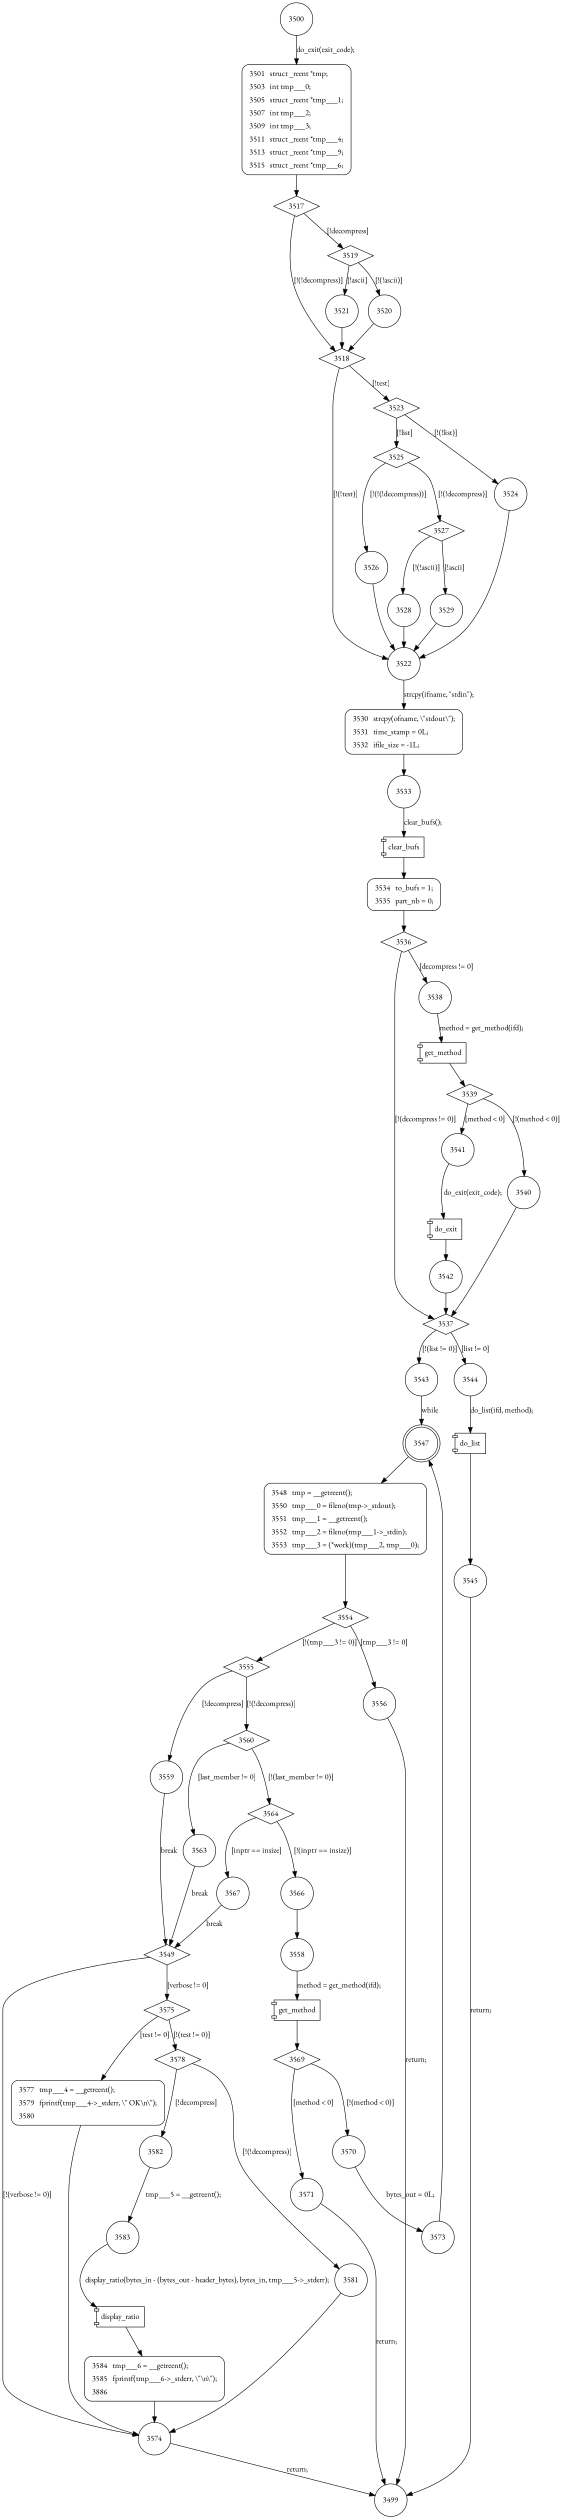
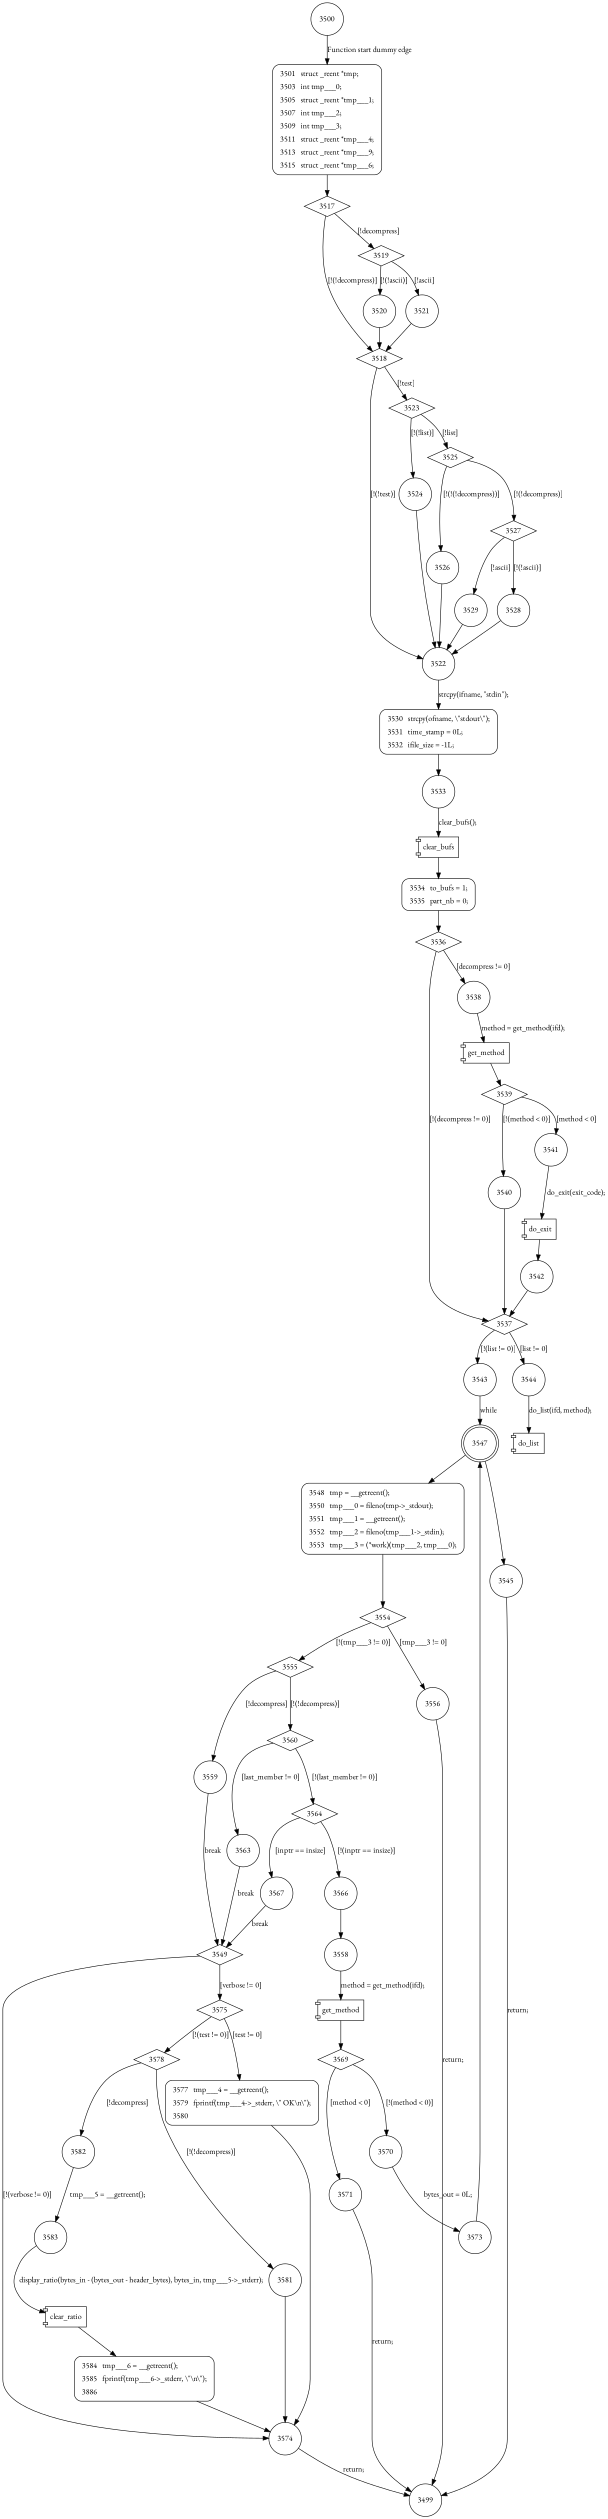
edge "3500" -> "3501": label "do_exit(exit_code);" -> "Function start dummy edge"
edge "do_list" -> "3545": now "3547" -> "3545"
node "display_ratio": label "display_ratio" -> "clear_ratio"
